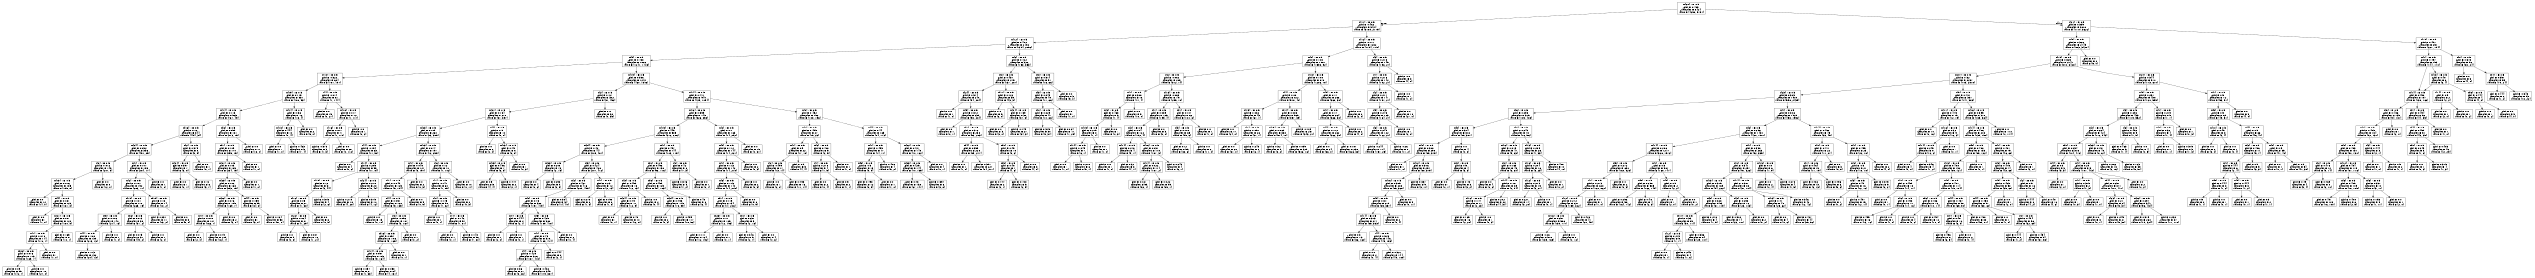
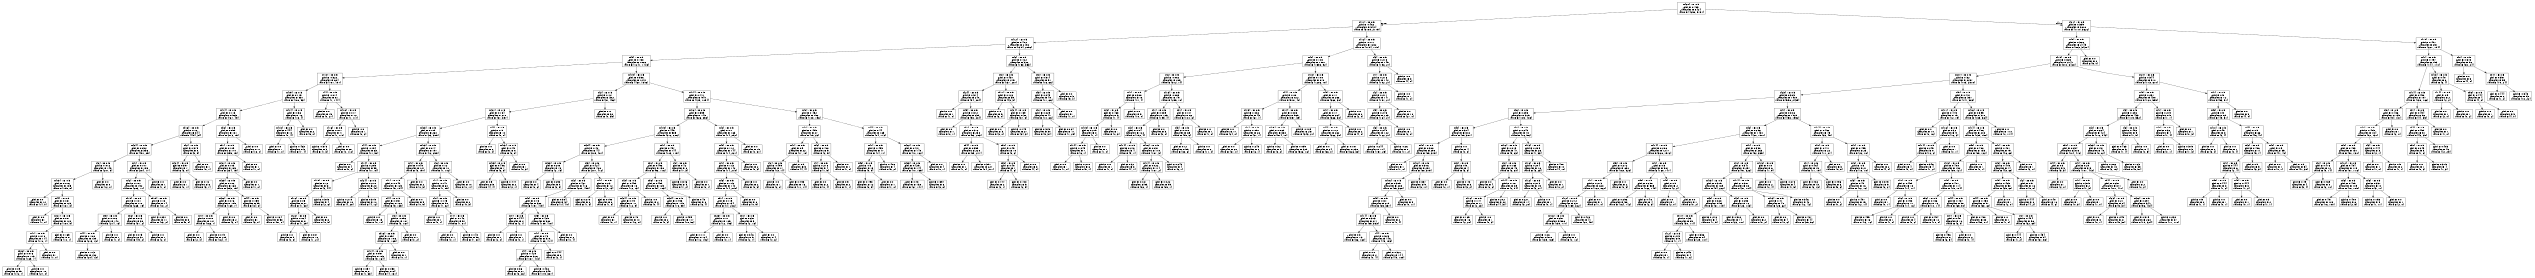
edge "X[13] <= 0.5 gini = 0.48 samples = 6 value = [6, 4]" -> "X[14] <= 0.5 gini = 0.496 samples = 187 value = [138, 166]": now "X[13] <= 0.5 gini = 0.48 samples = 6 value = [6, 4]" -> "X[14] <= 0.5 gini = 0.5 samples = 2 value = [2, 2]"
edge "X[3] <= 0.5 gini = 0.245 samples = 48 value = [11, 66]" -> "X[0] <= 0.5 gini = 0.229 samples = 47 value = [10, 66]": removed
